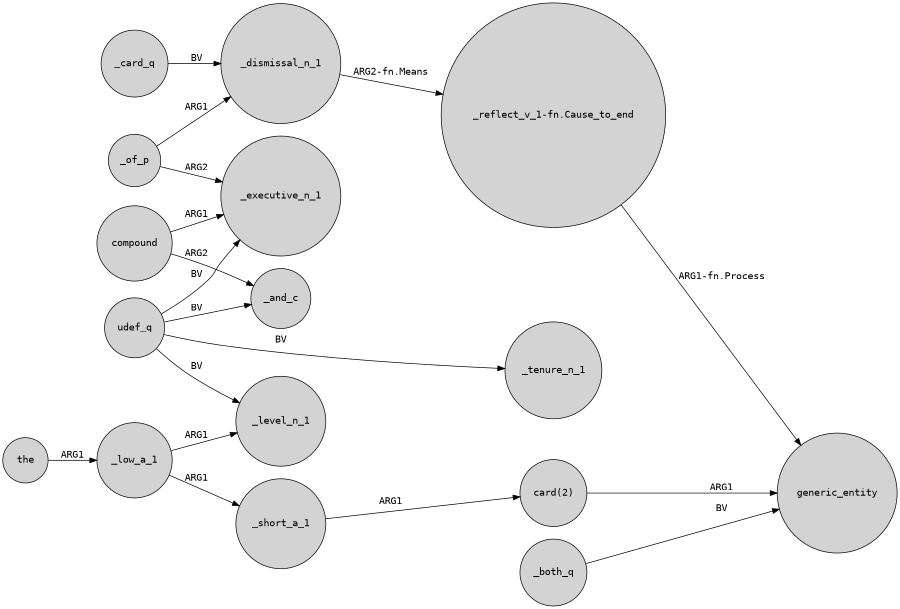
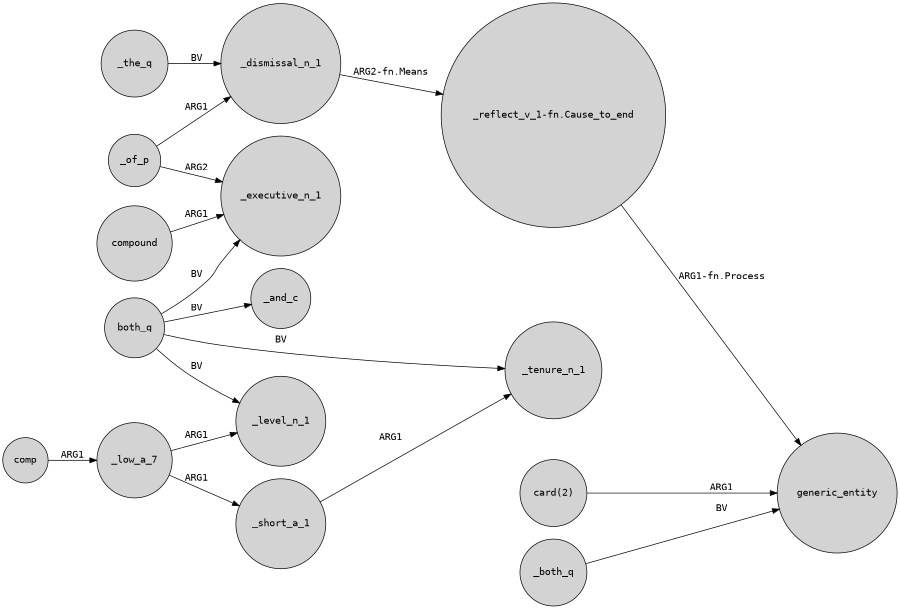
node "_card_q": label "_card_q" -> "_the_q"
edge "compound" -> "_and_c": removed, label "ARG2"
node "udef_q": label "udef_q" -> "both_q"
node "the": label "the" -> "comp"
node "_low_a_1": label "_low_a_1" -> "_low_a_7"
edge "_short_a_1" -> "card(2)": now "_short_a_1" -> "_tenure_n_1"
